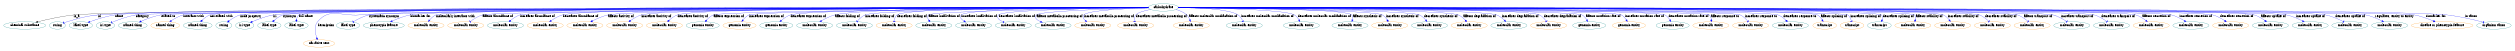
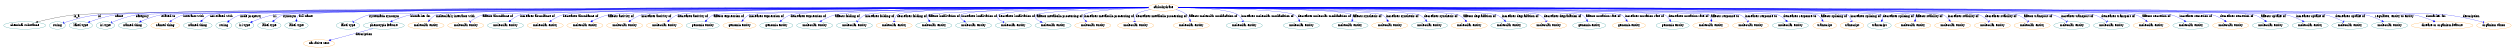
node "carbohydrate": color teal -> darkorange
edge "carbohydrate" -> "narrative text": now "phenotypic feature" -> "narrative text"
edge "carbohydrate" -> "organism taxon": label "in taxon" -> "description"
node "disease or phenotypic feature": label "disease or phenotypic feature" -> "disease or organism feature"
node "organism taxon": color teal -> darkorange
